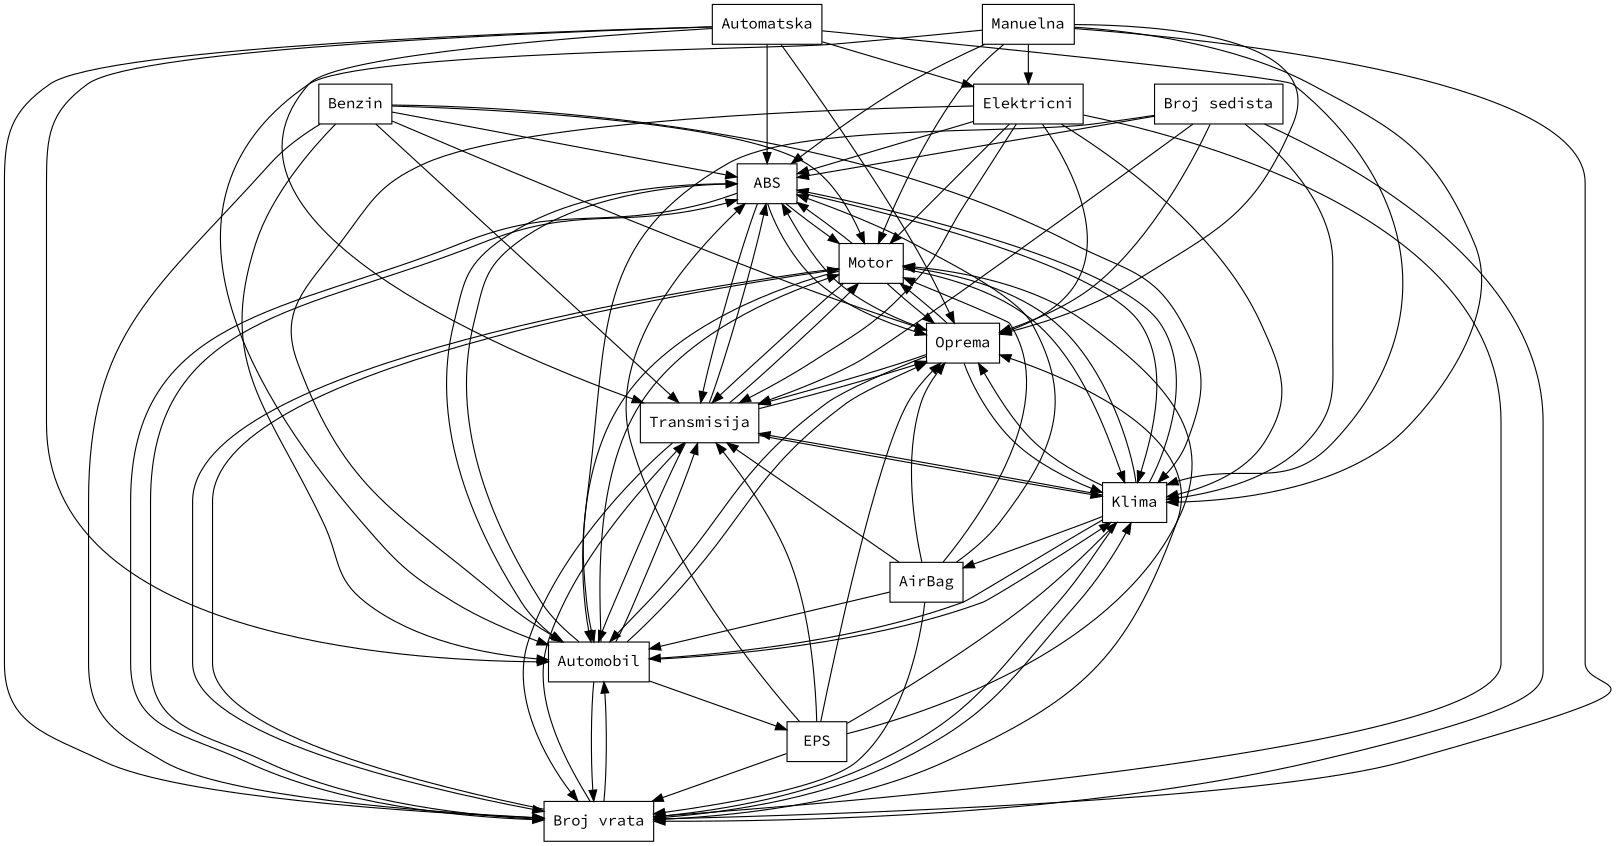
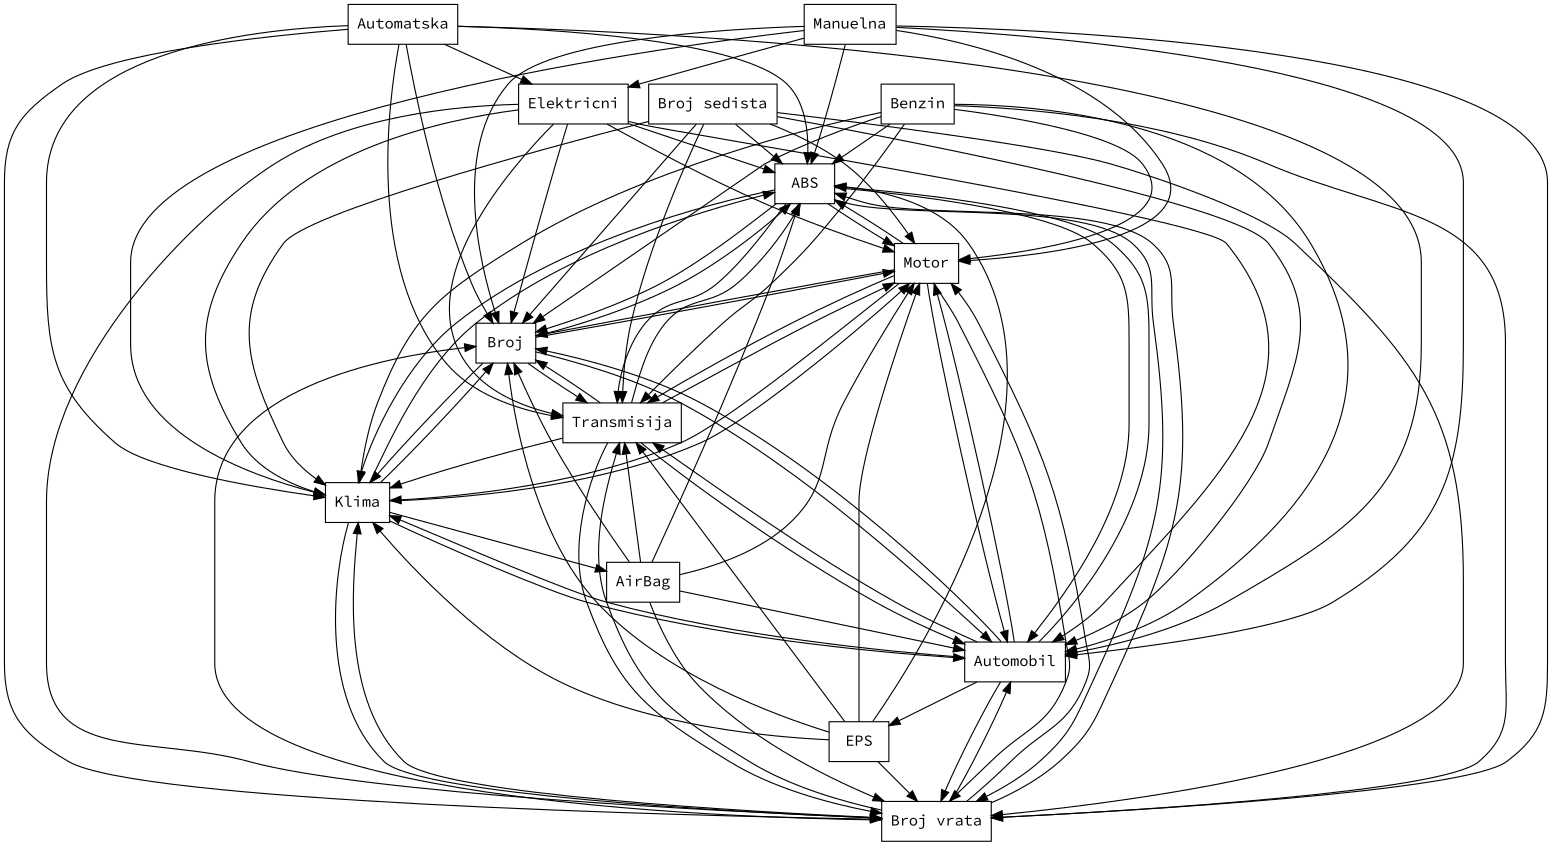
edge "Broj sedista" -> "Motor": added
node "Oprema": label "Oprema" -> "Broj"
edge "Klima" -> "Transmisija": removed
